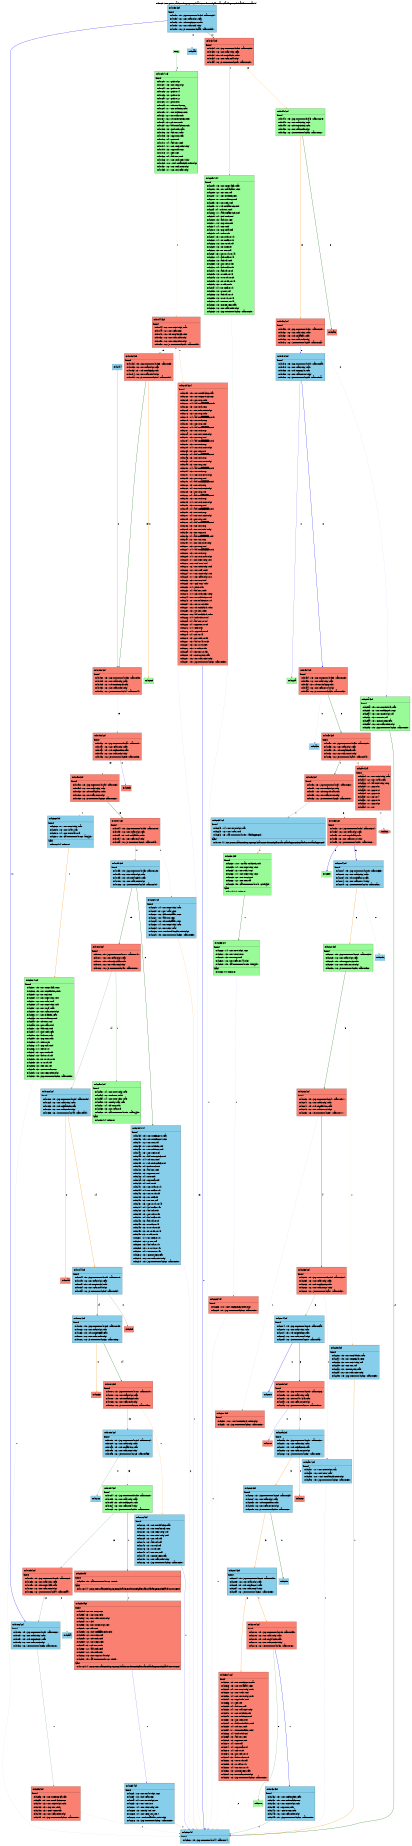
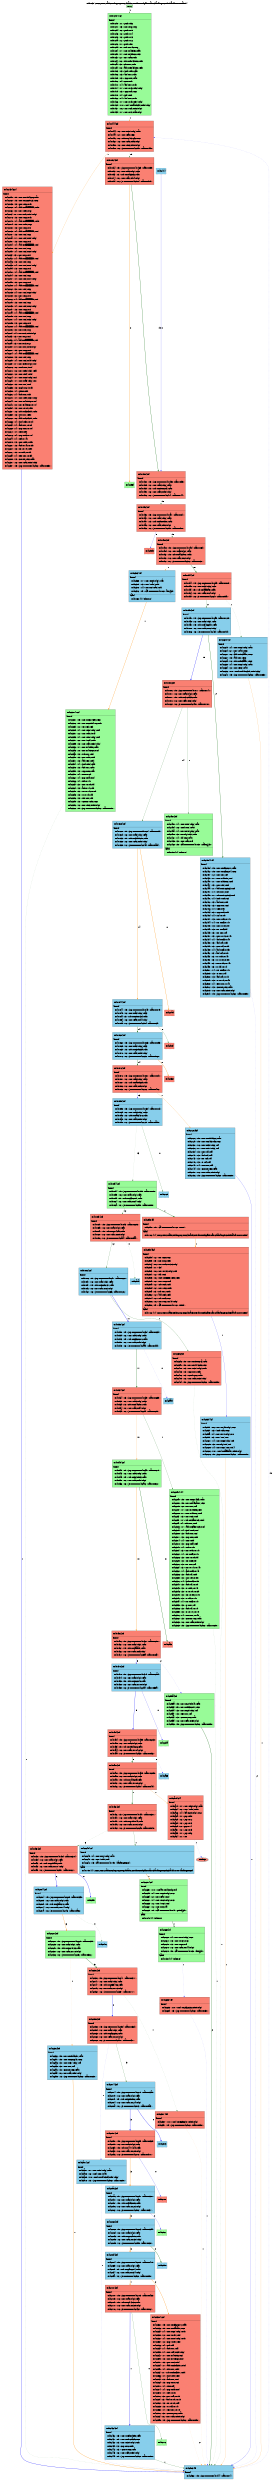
edge "0x401f08 [28]" -> "0x401eec [28]": reversed
edge "0x401df0 [28]" -> "0x401e0c [28]": color darkgreen -> blue
node "0x402967": fillcolor salmon -> palegreen
